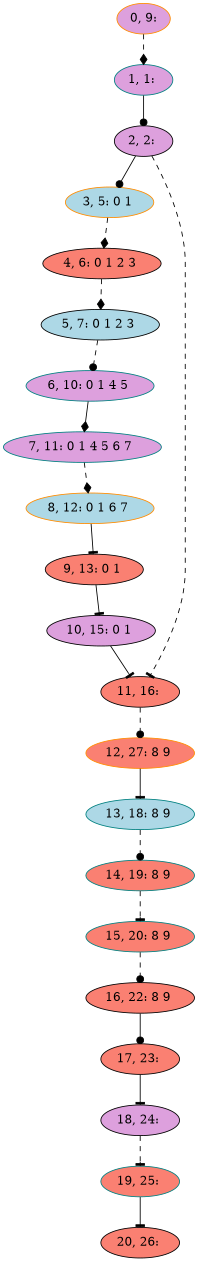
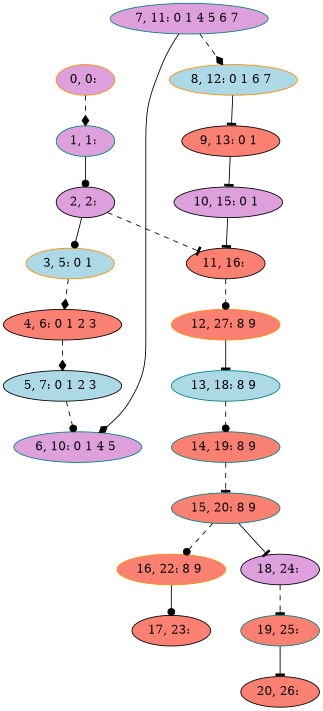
node "0, 9:": label "0, 9:" -> "0, 0:"
edge "6, 10: 0 1 4 5" -> "7, 11: 0 1 4 5 6 7": reversed
node "16, 22: 8 9": color black -> darkorange
edge "17, 23:" -> "18, 24:": now "15, 20: 8 9" -> "18, 24:"
